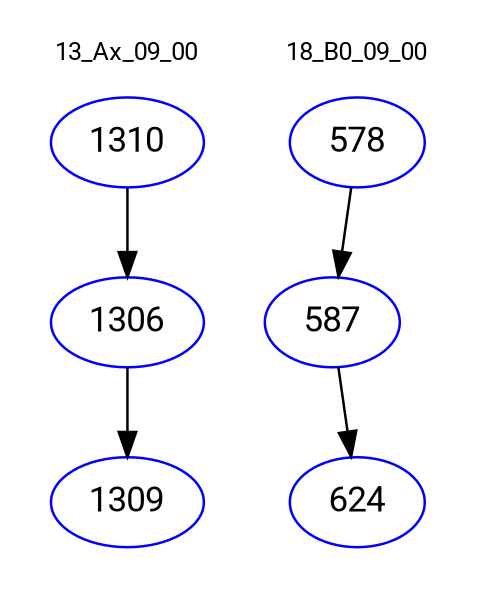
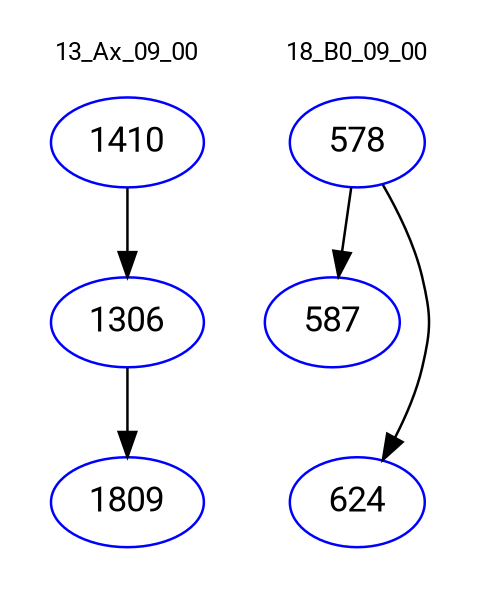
node "1310": label "1310" -> "1410"
edge "587" -> "624": now "578" -> "624"
node "1309": label "1309" -> "1809"
